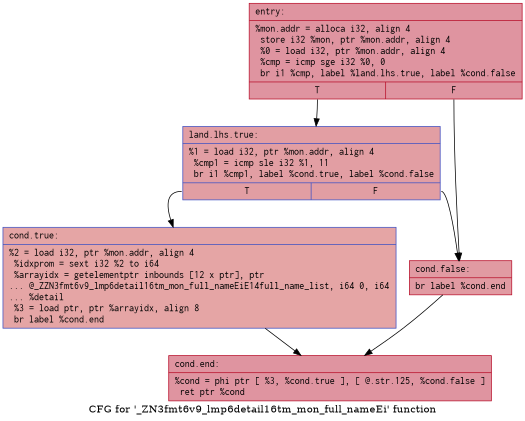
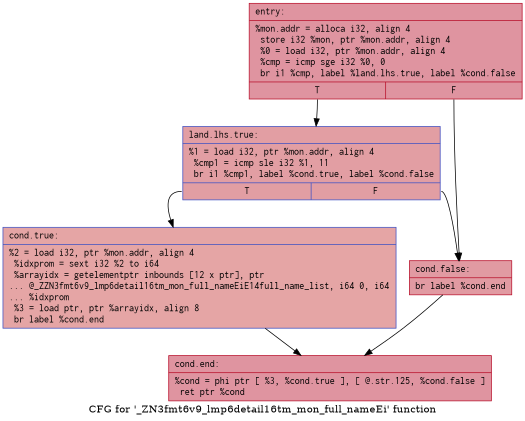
node "cond.true:": text "... %detail" -> "... %idxprom"
